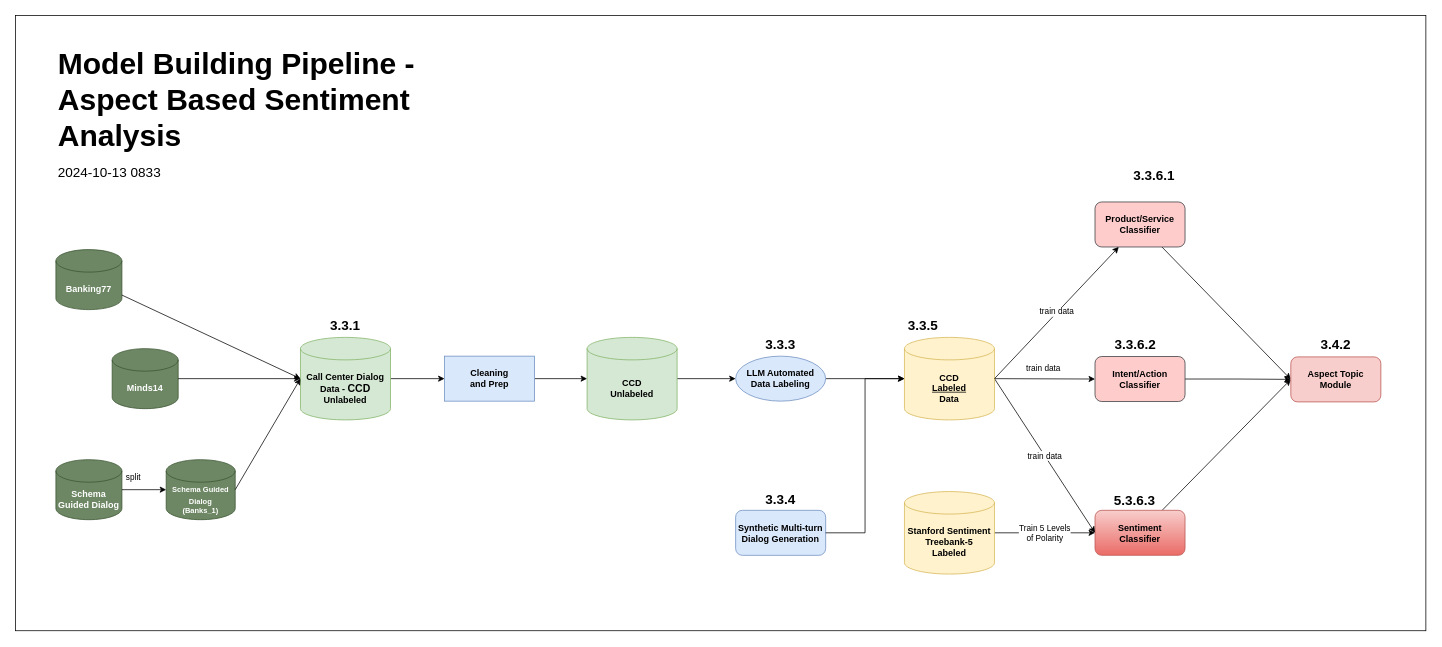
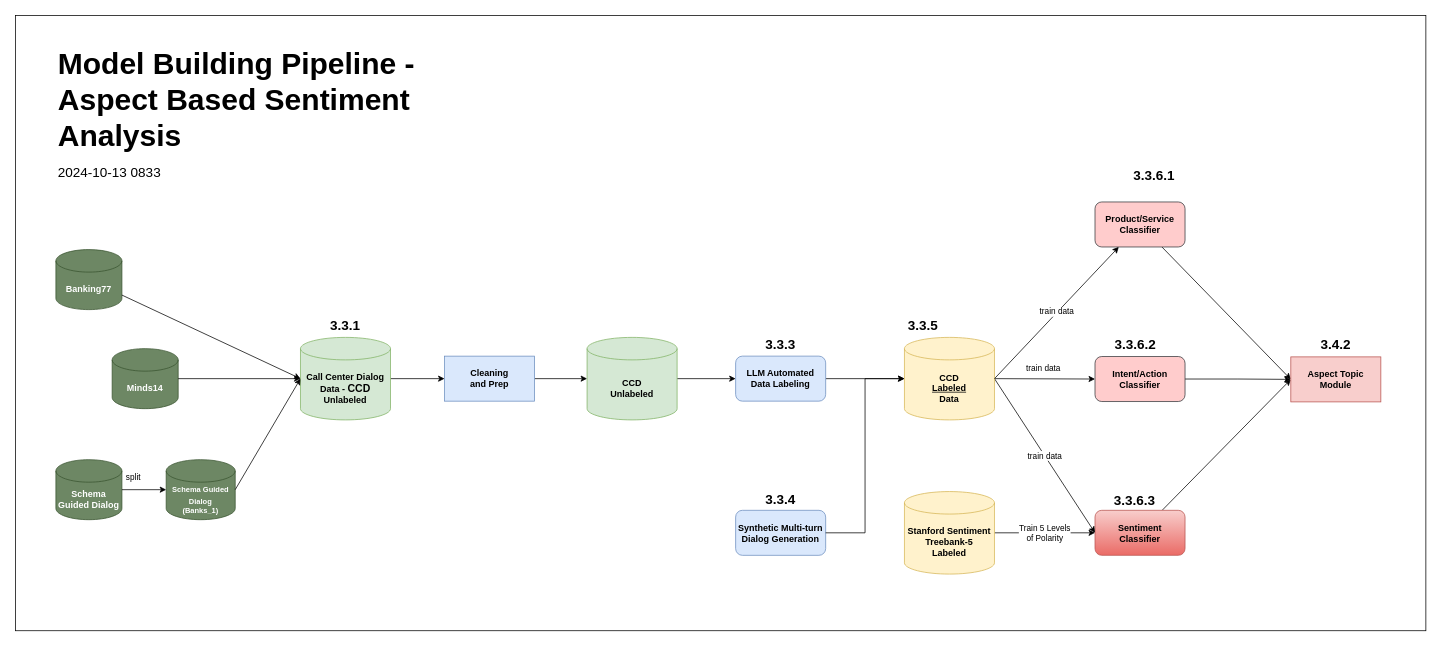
node "LLM Automated Data Labeling": shape ellipse -> rounded rectangle
node "Aspect Topic Module": shape rounded rectangle -> rectangle
node "5.3.6.3": label "5.3.6.3" -> "3.3.6.3"
